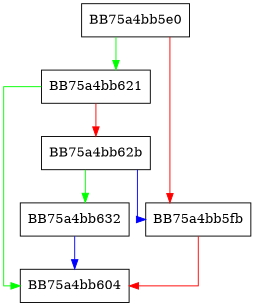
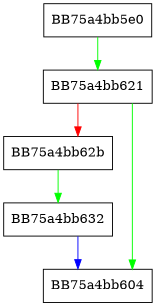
node "BB75a4bb5fb": removed
